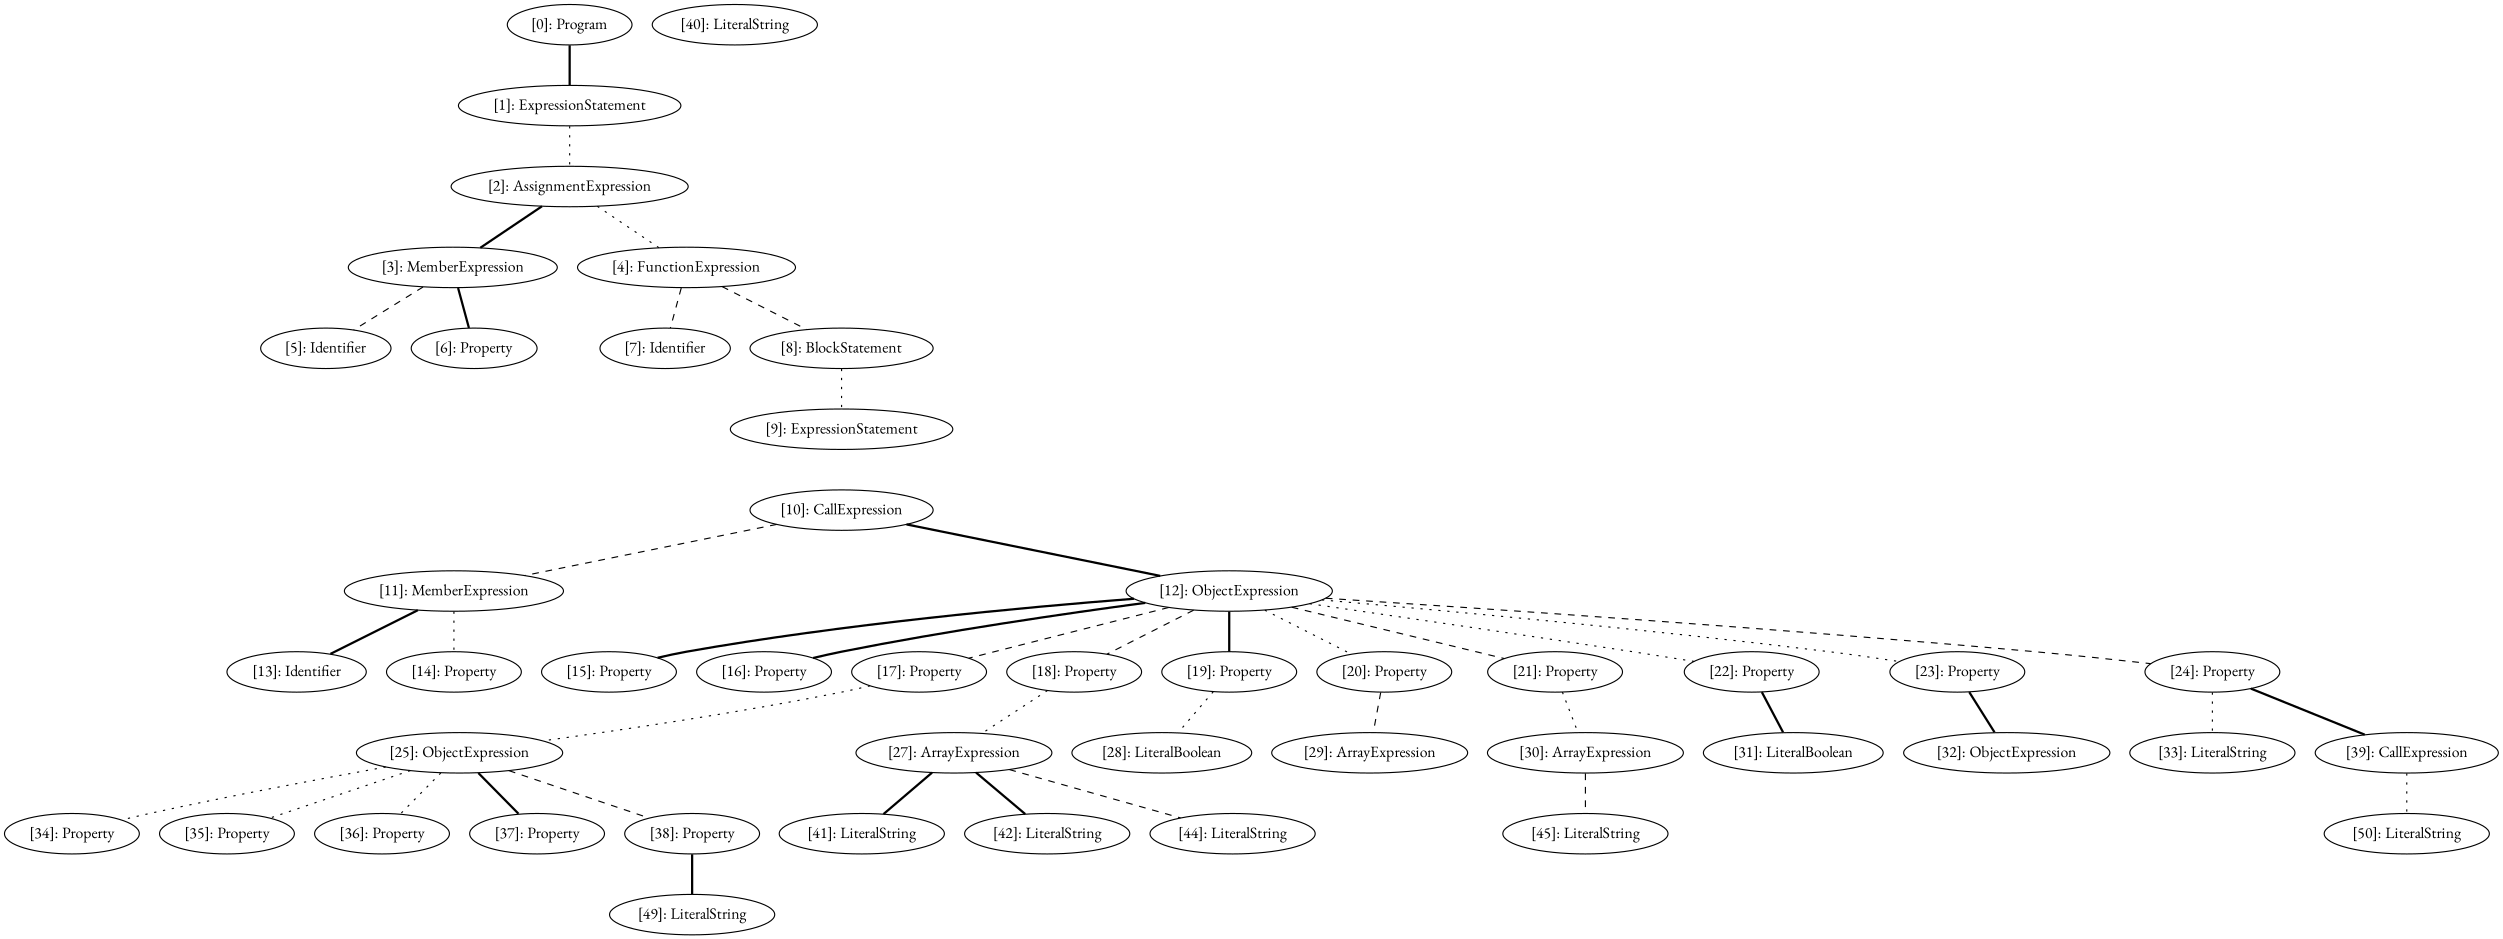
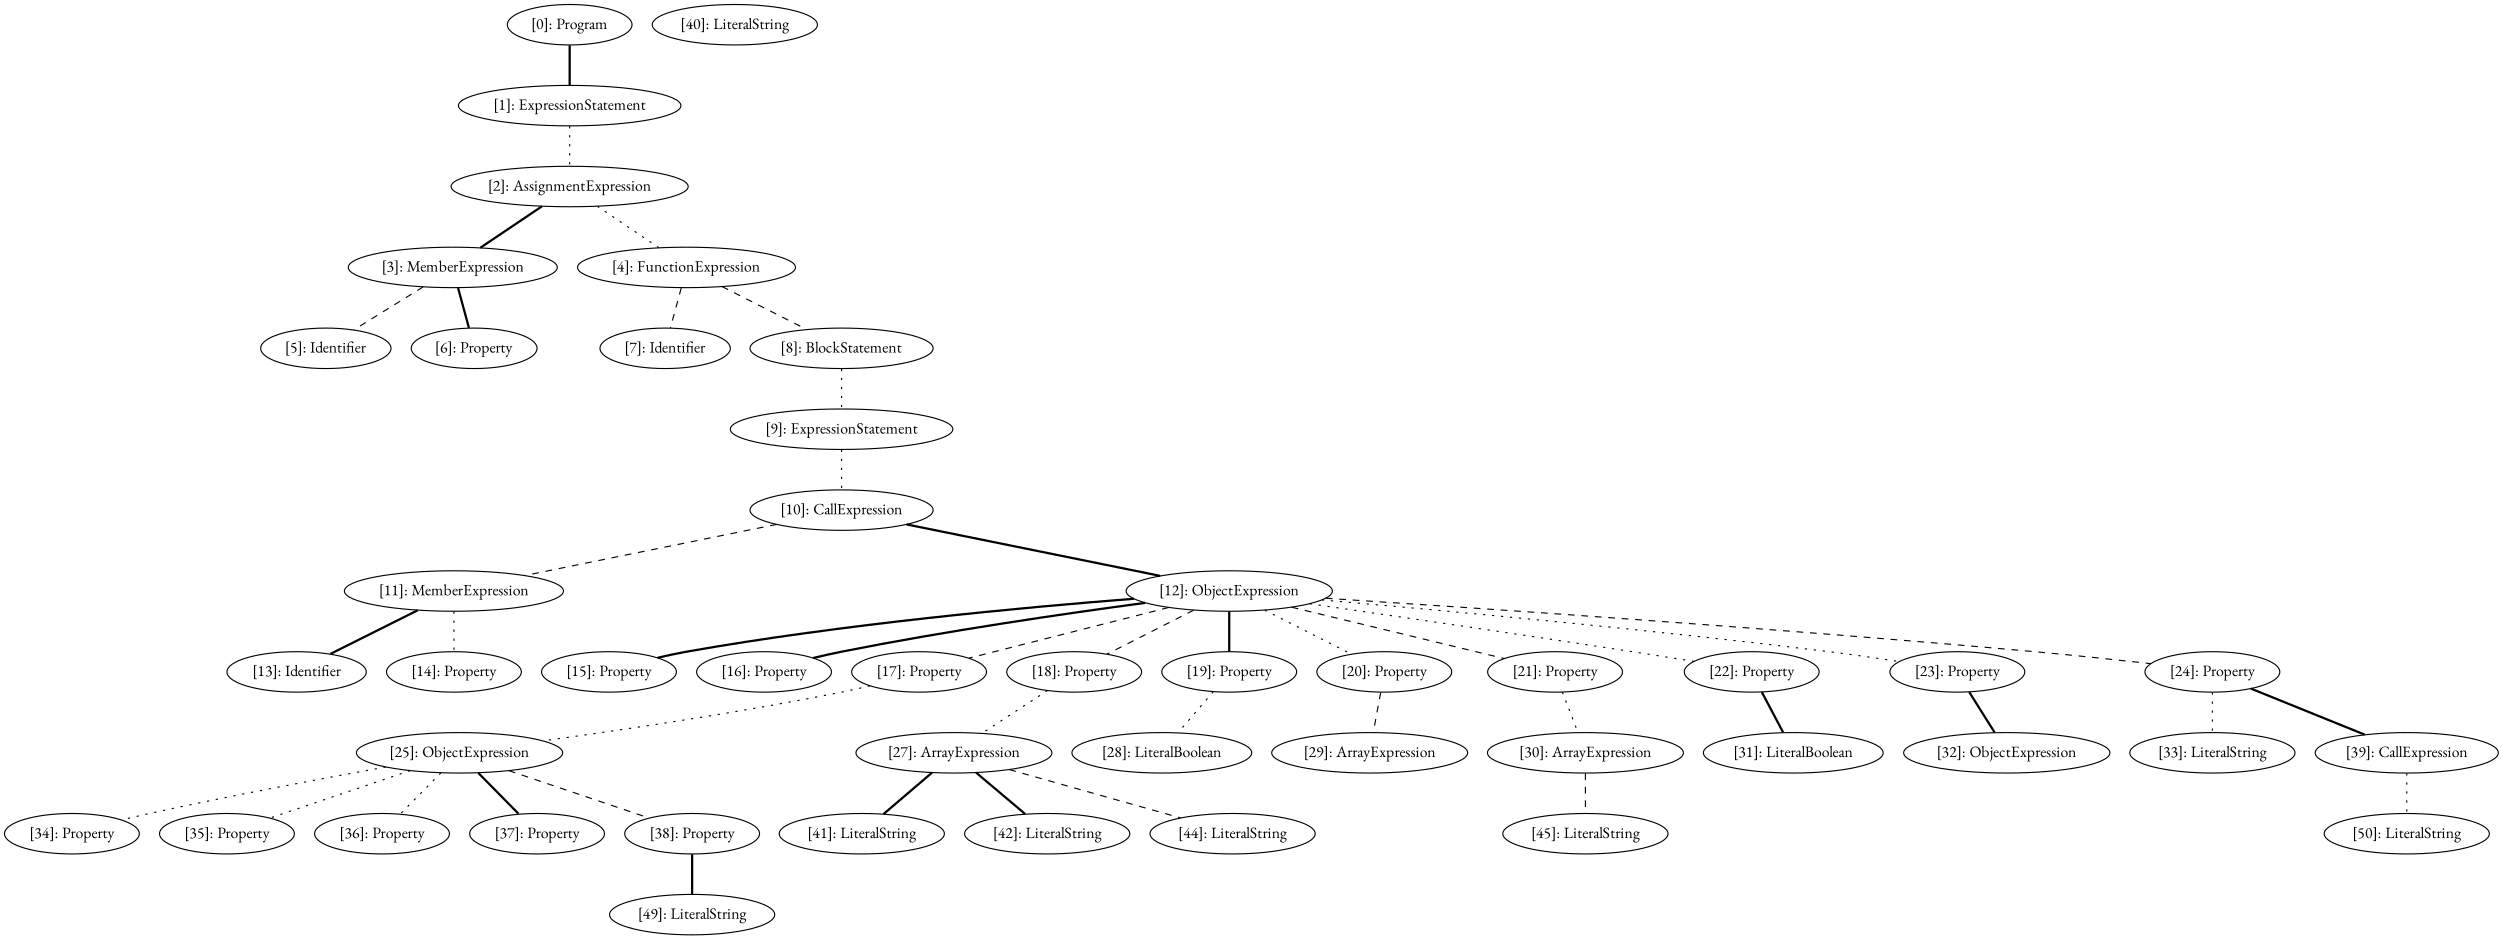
edge "[9]: ExpressionStatement" -- "[10]: CallExpression": added
